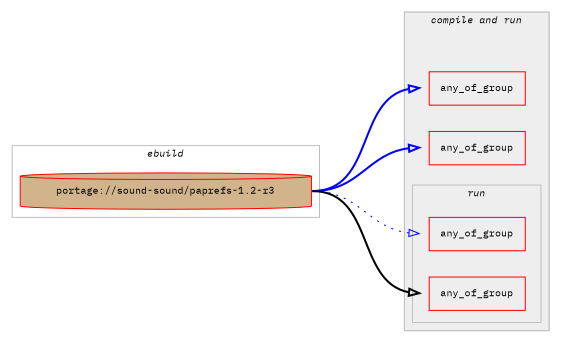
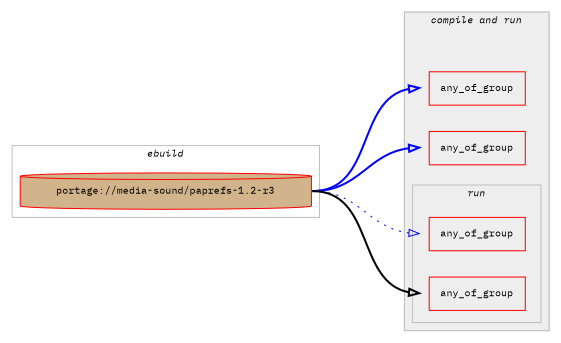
node "portage://sound-sound/paprefs-1.2-r3": label "portage://sound-sound/paprefs-1.2-r3" -> "portage://media-sound/paprefs-1.2-r3"
